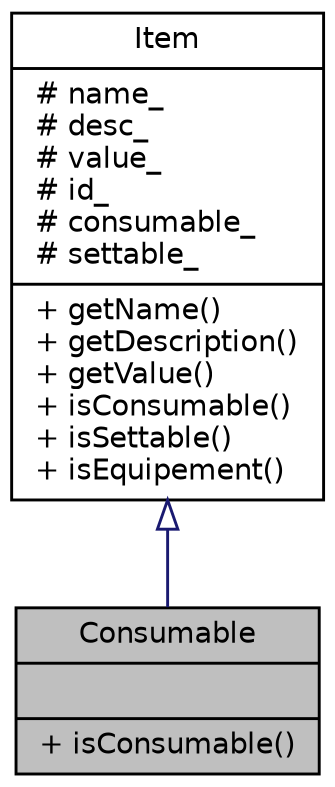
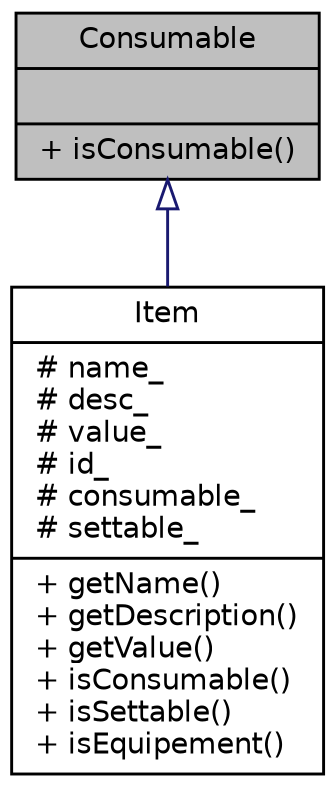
edge "Consumable" -> "Item": reversed
